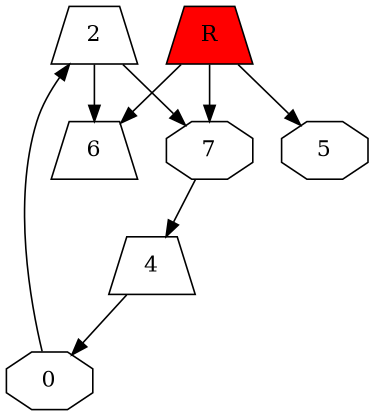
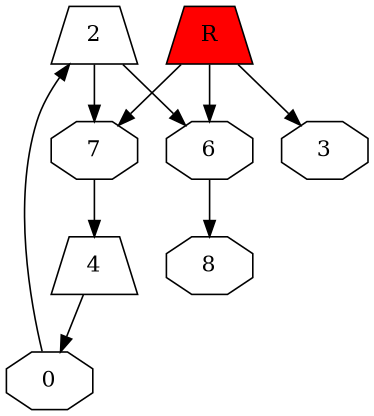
node "6": shape trapezium -> octagon
node "5": label "5" -> "3"
node "8": added
